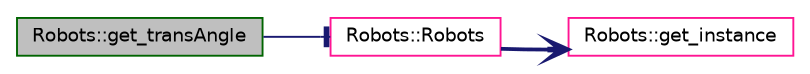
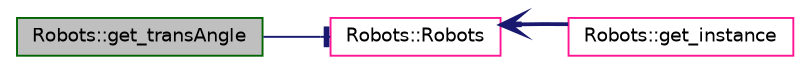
edge "Robots::Robots" -> "Robots::get_instance": reversed
